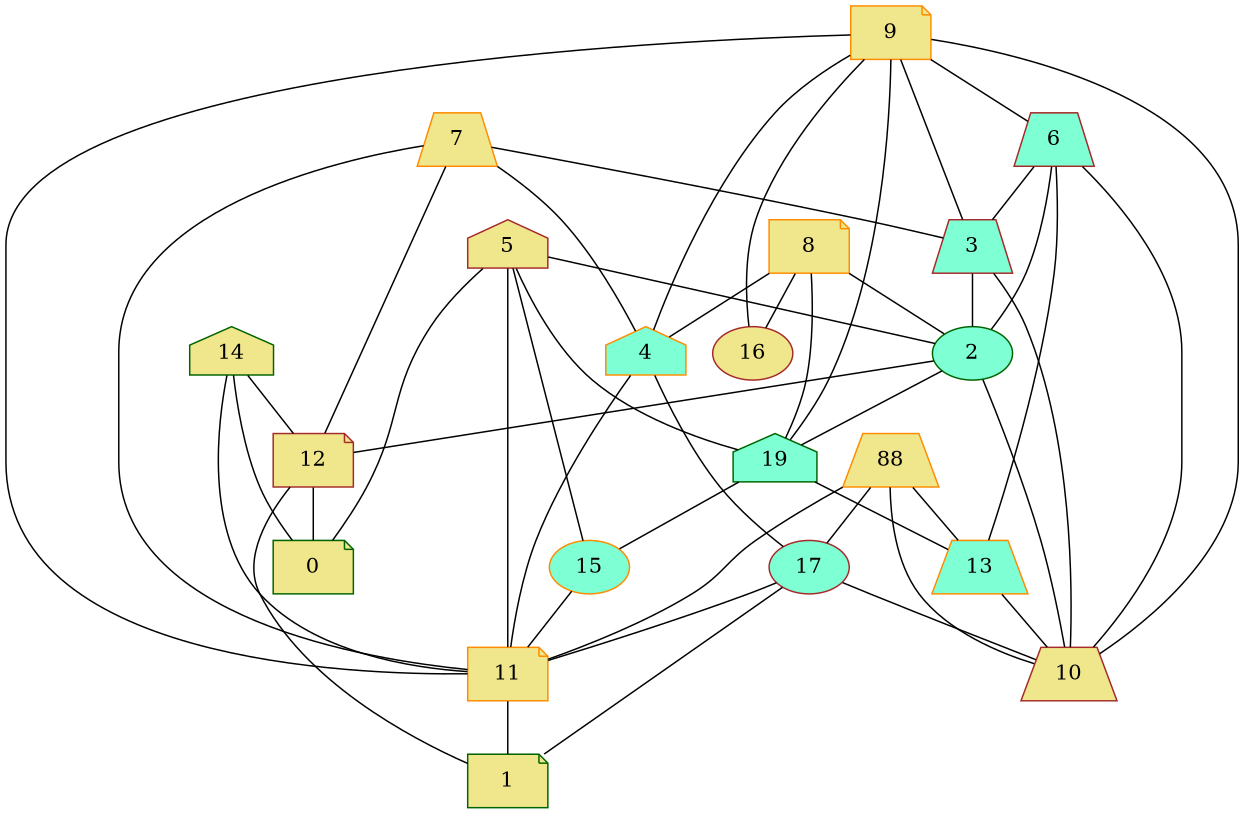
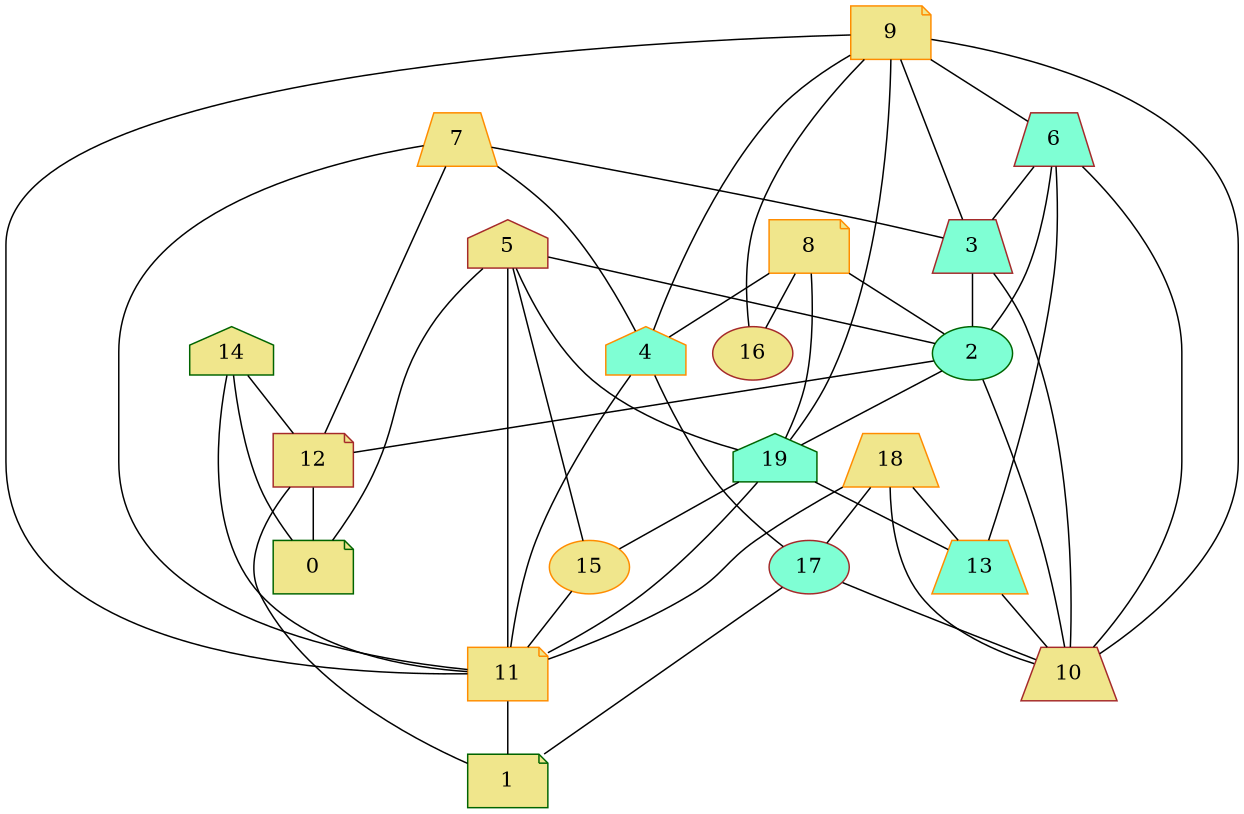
node "88": label "88" -> "18"
node "15": fillcolor aquamarine -> khaki
edge "17" -- "11": now "19" -- "11"
